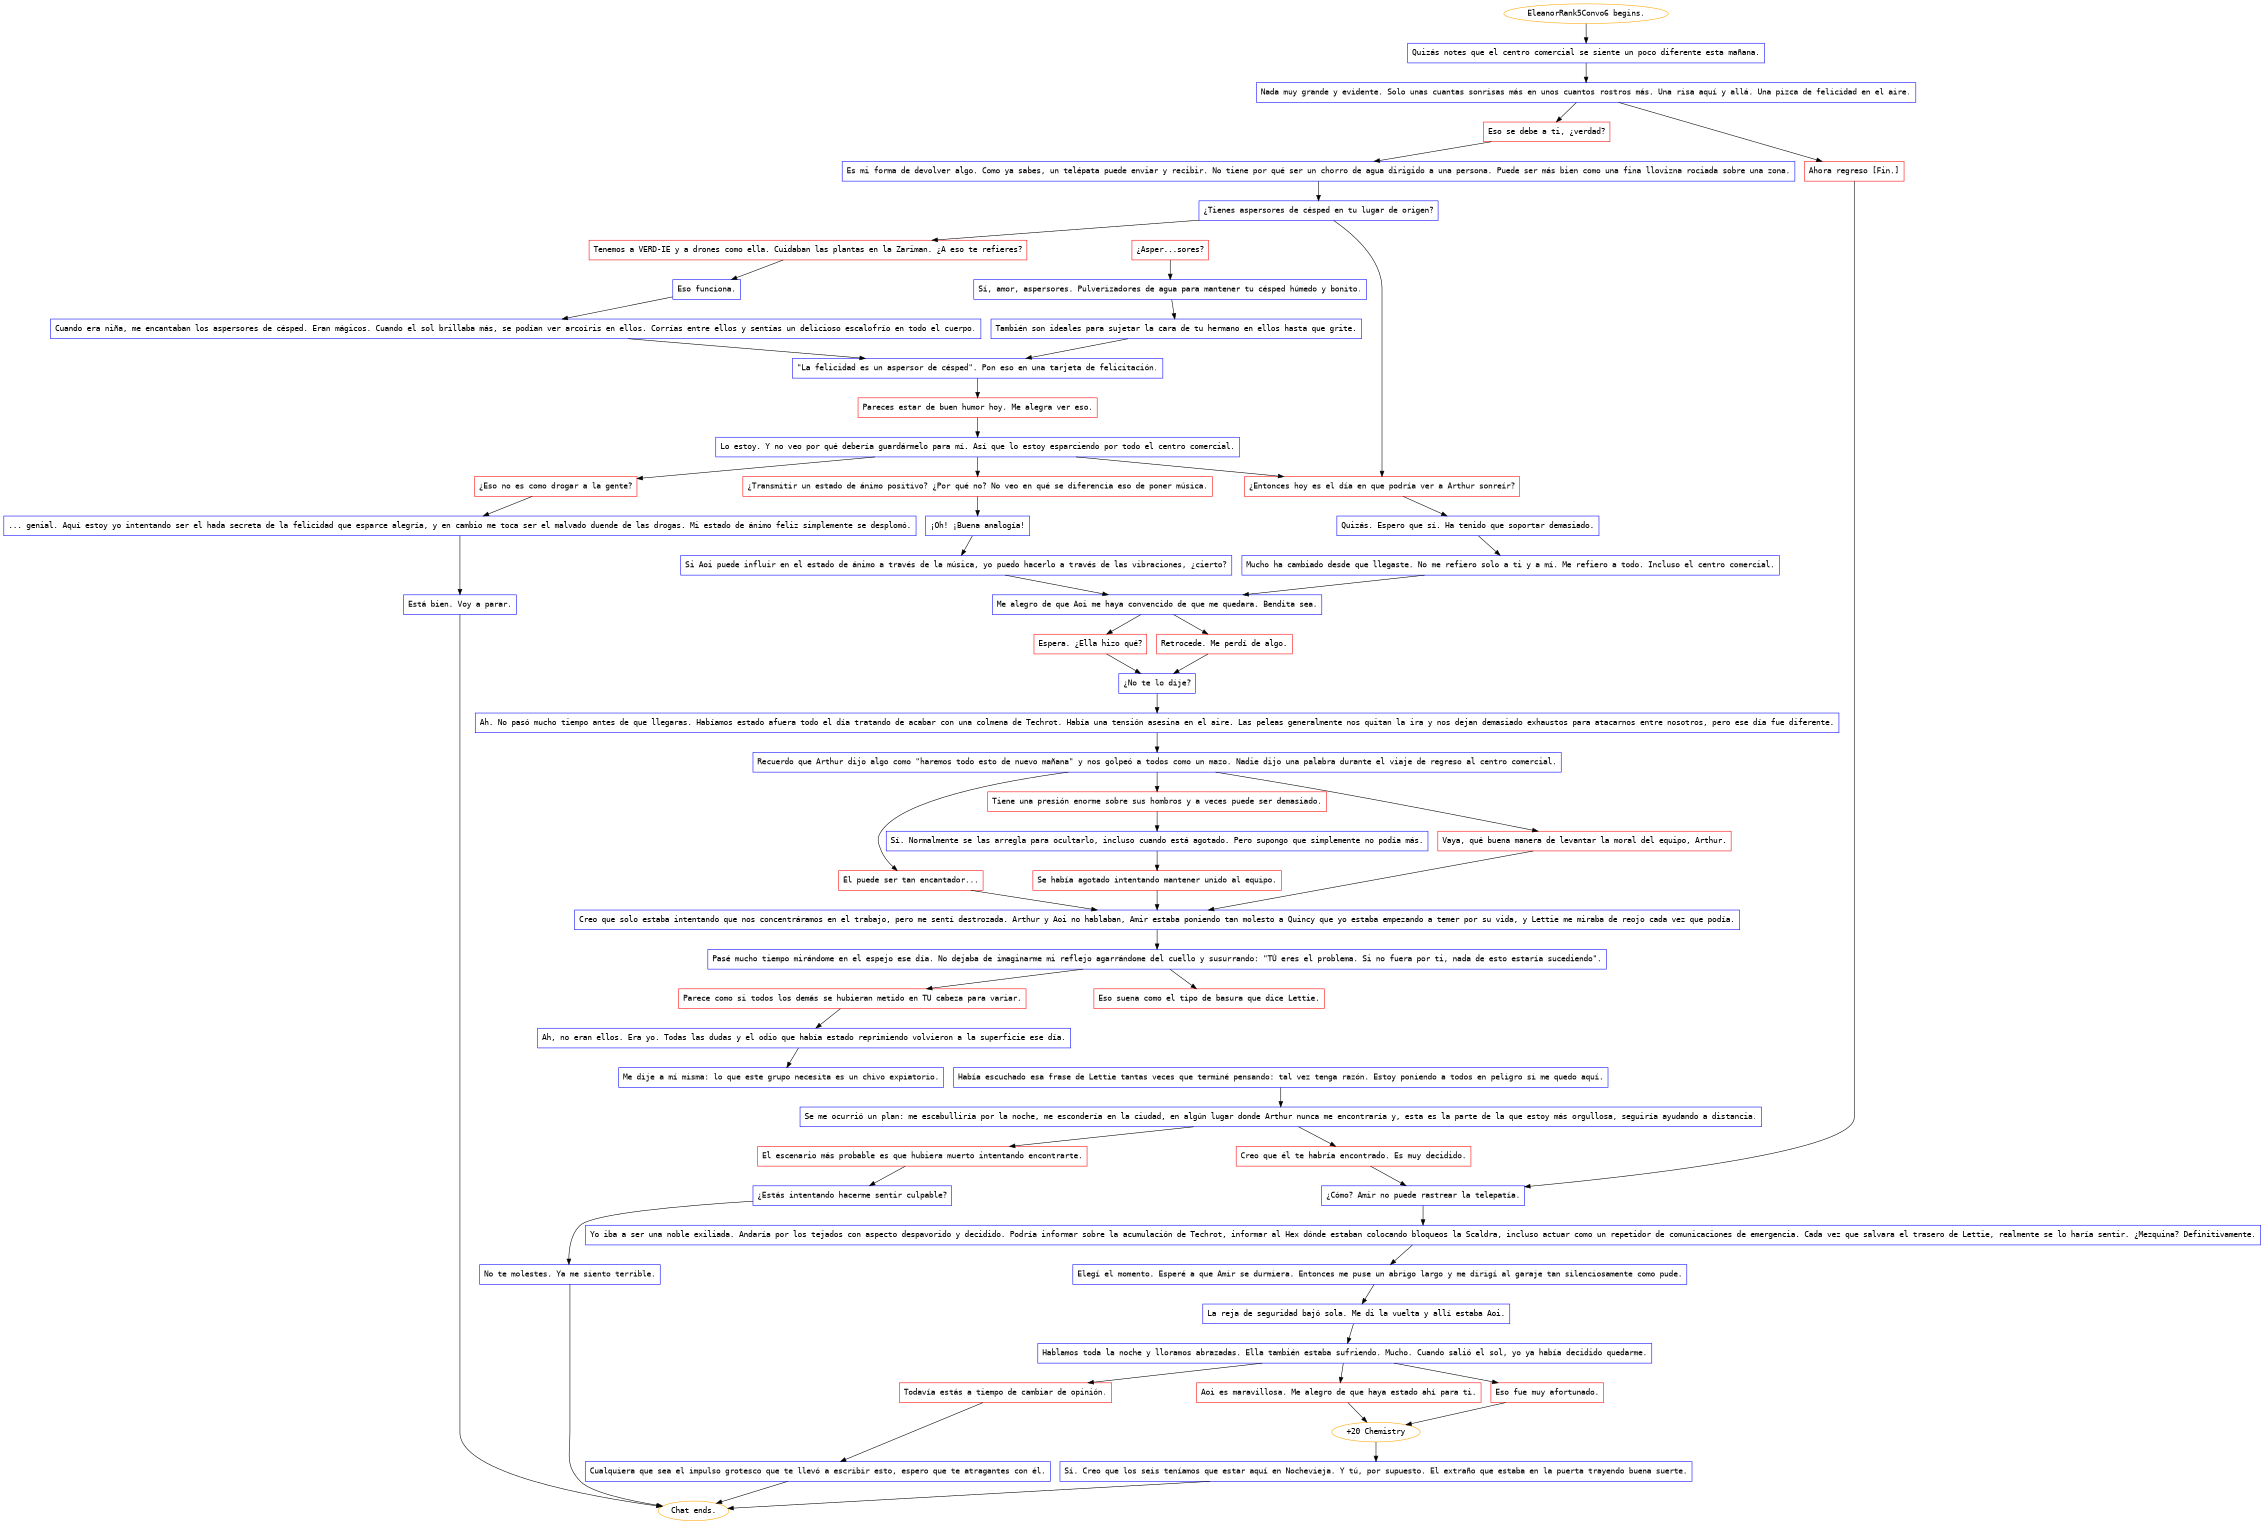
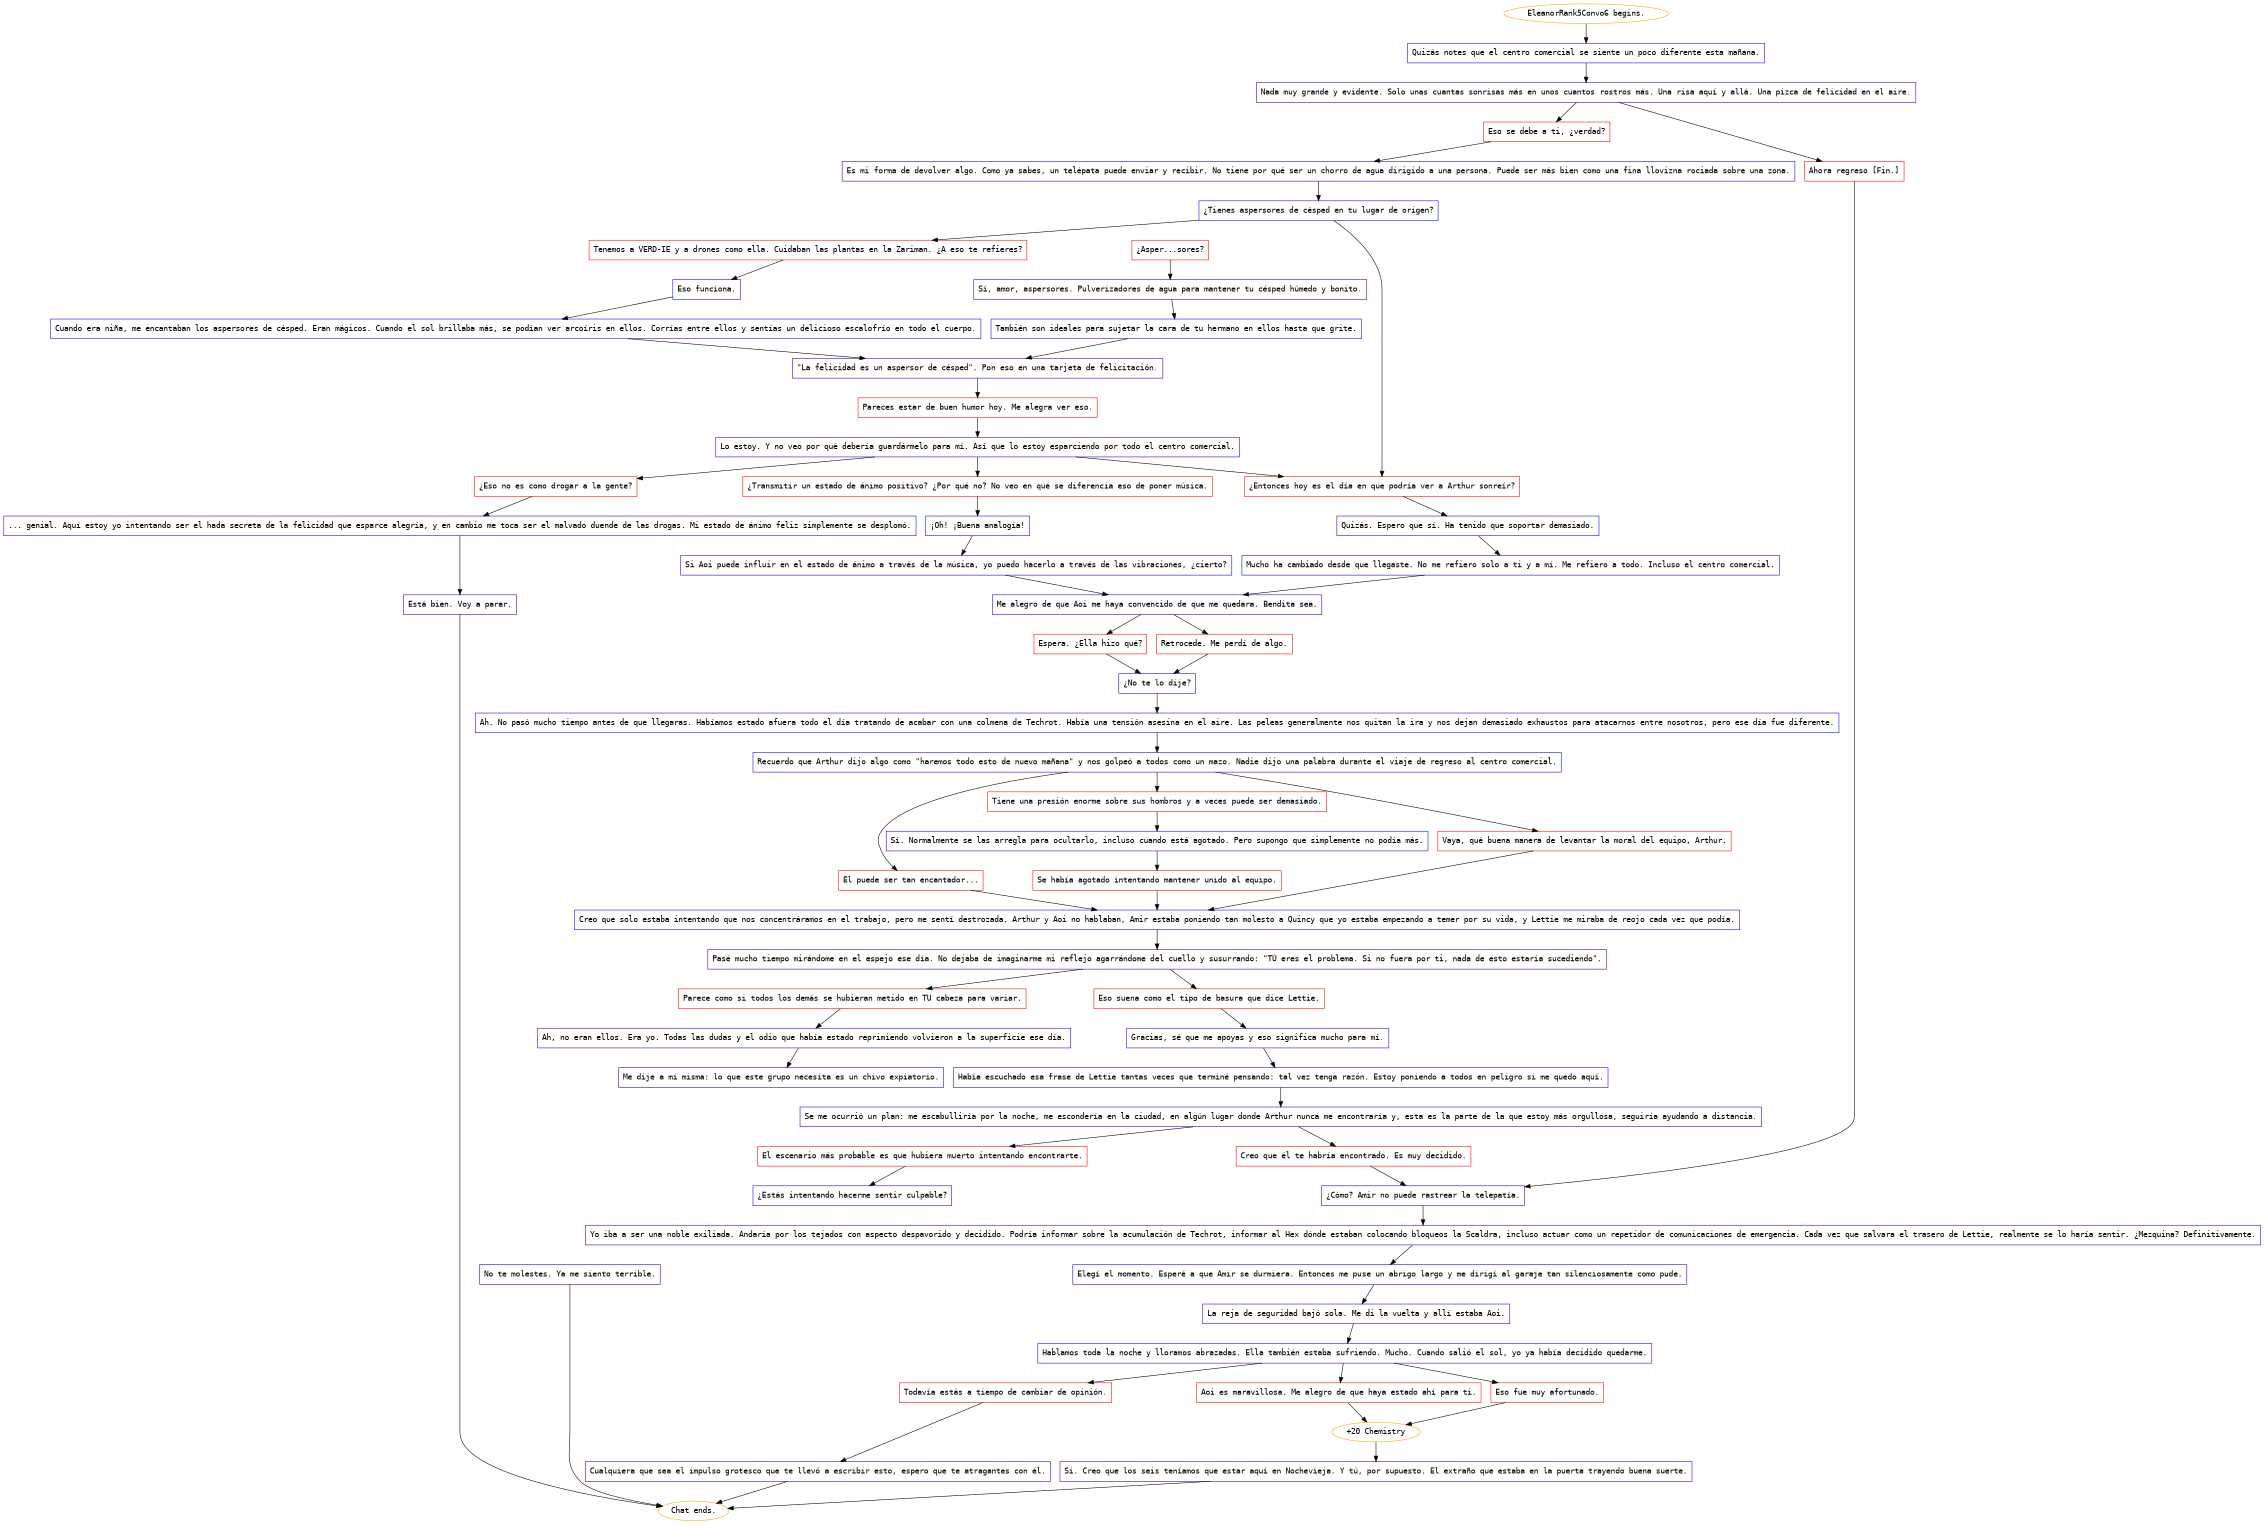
node "Gracias, sé que me apoyas y eso significa mucho para mí.": added
edge "¿Estás intentando hacerme sentir culpable?" -> "No te molestes. Ya me siento terrible.": removed
